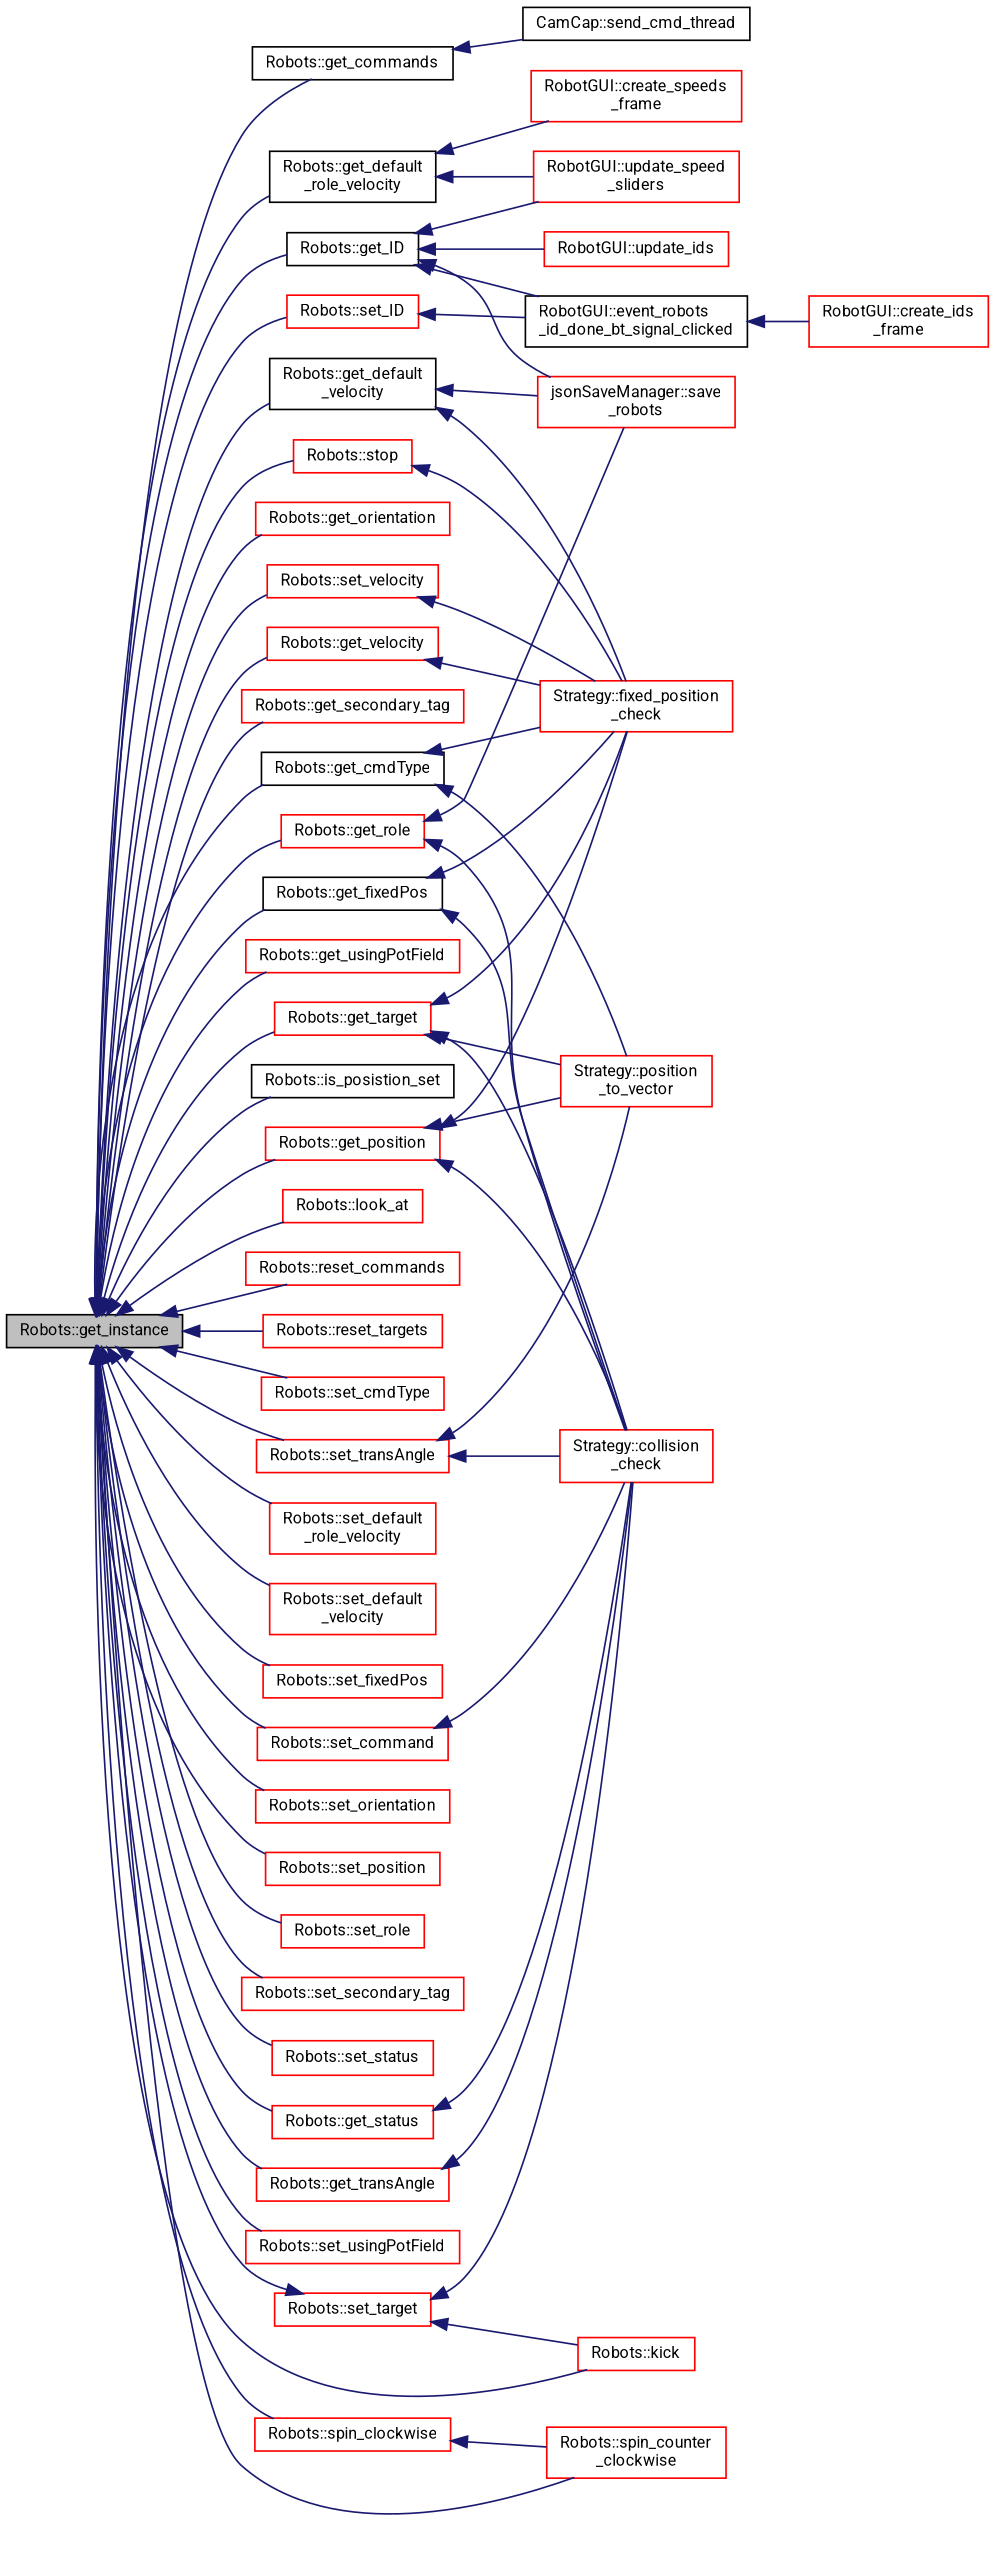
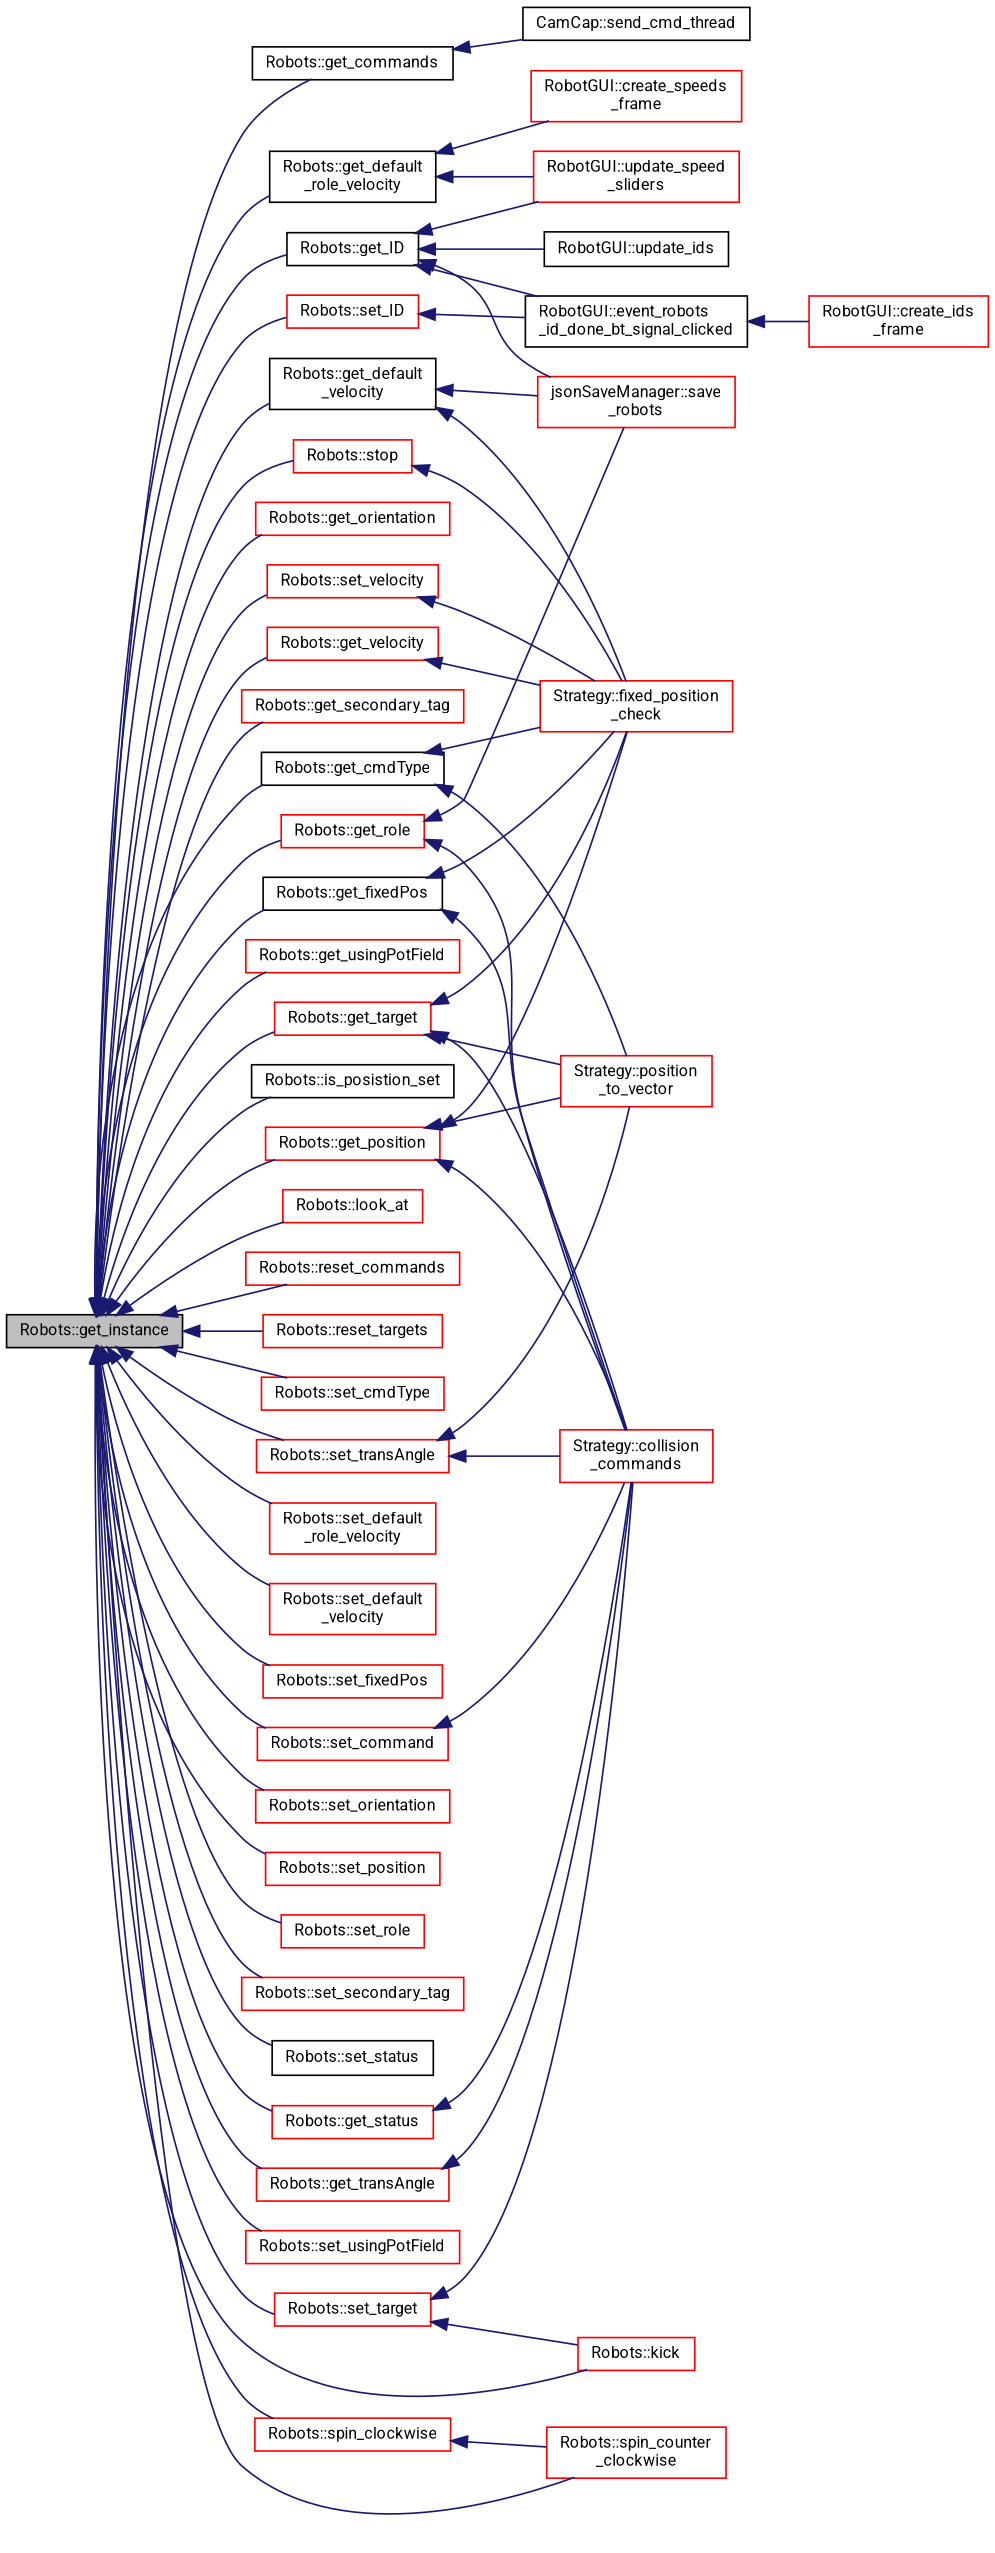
node "RobotGUI::update_ids": color red -> black
node "Strategy::collision _check": label "Strategy::collision _check" -> "Strategy::collision _commands"
node "Robots::set_status": color red -> black
edge "Robots::get_instance" -> "Robots::set_target": reversed
